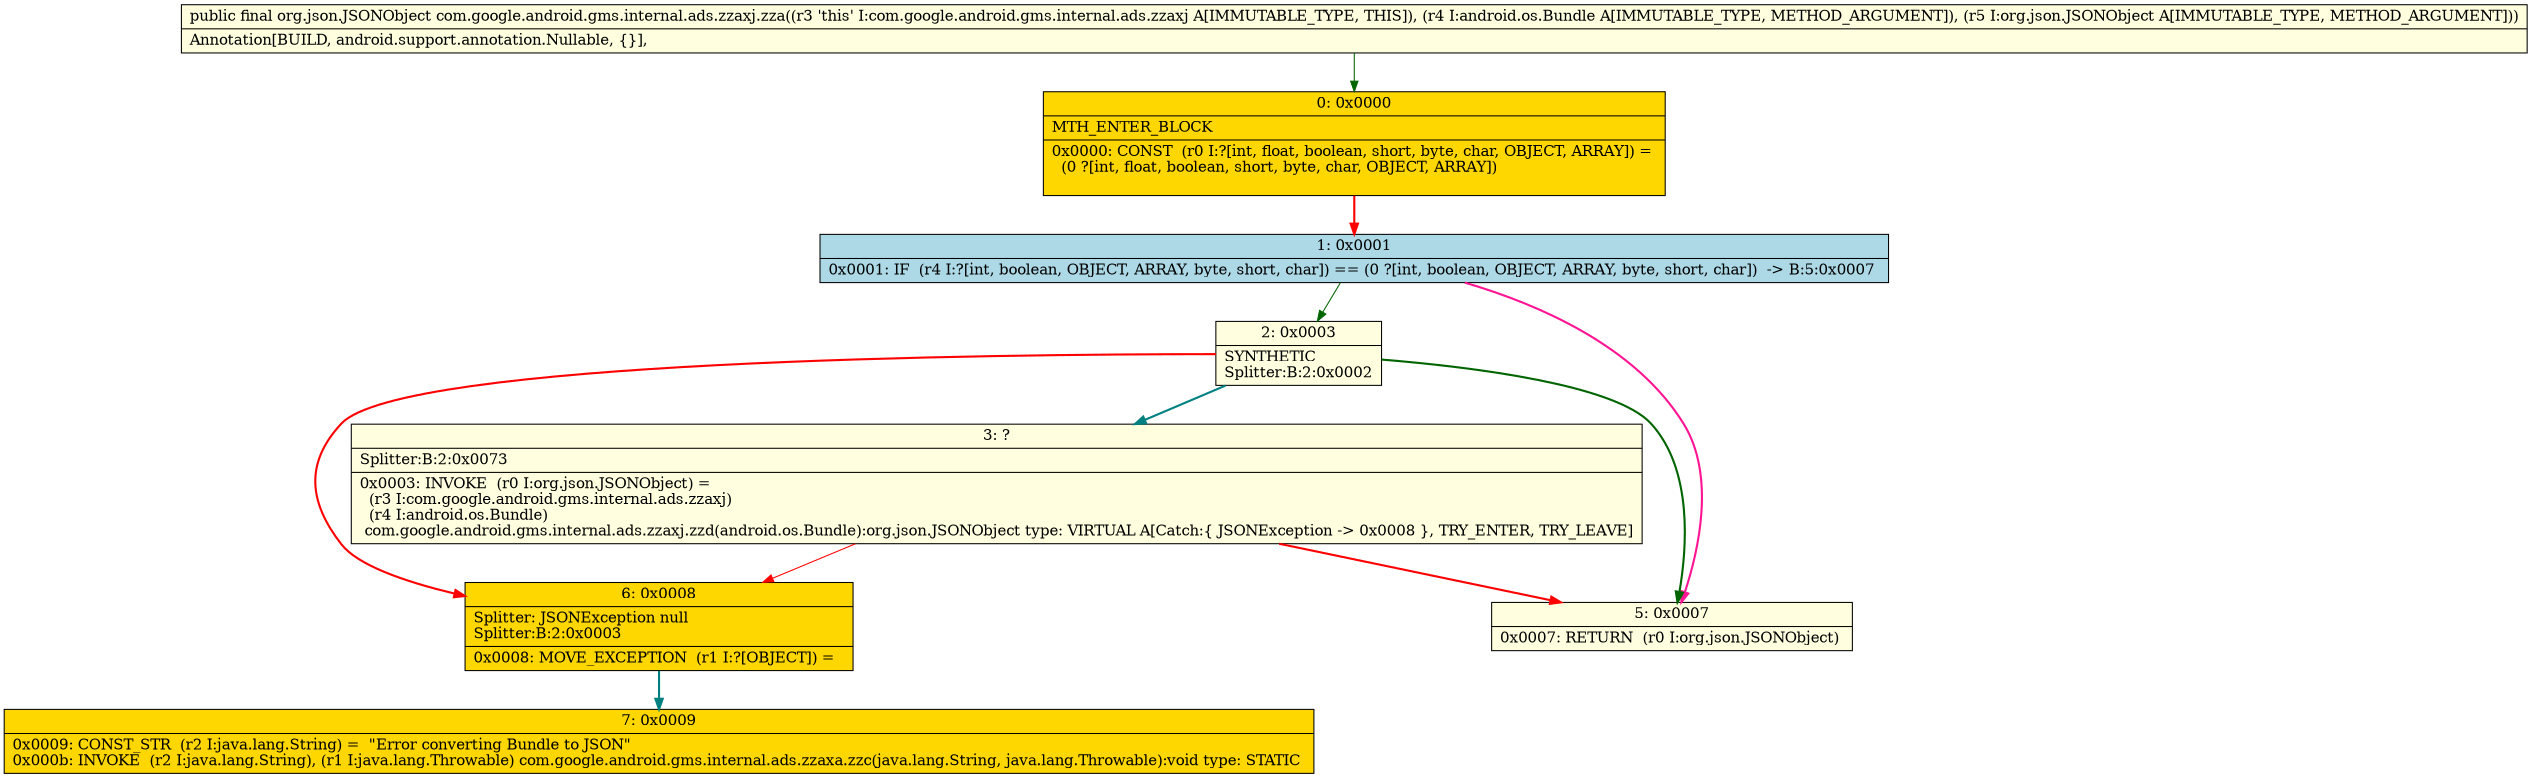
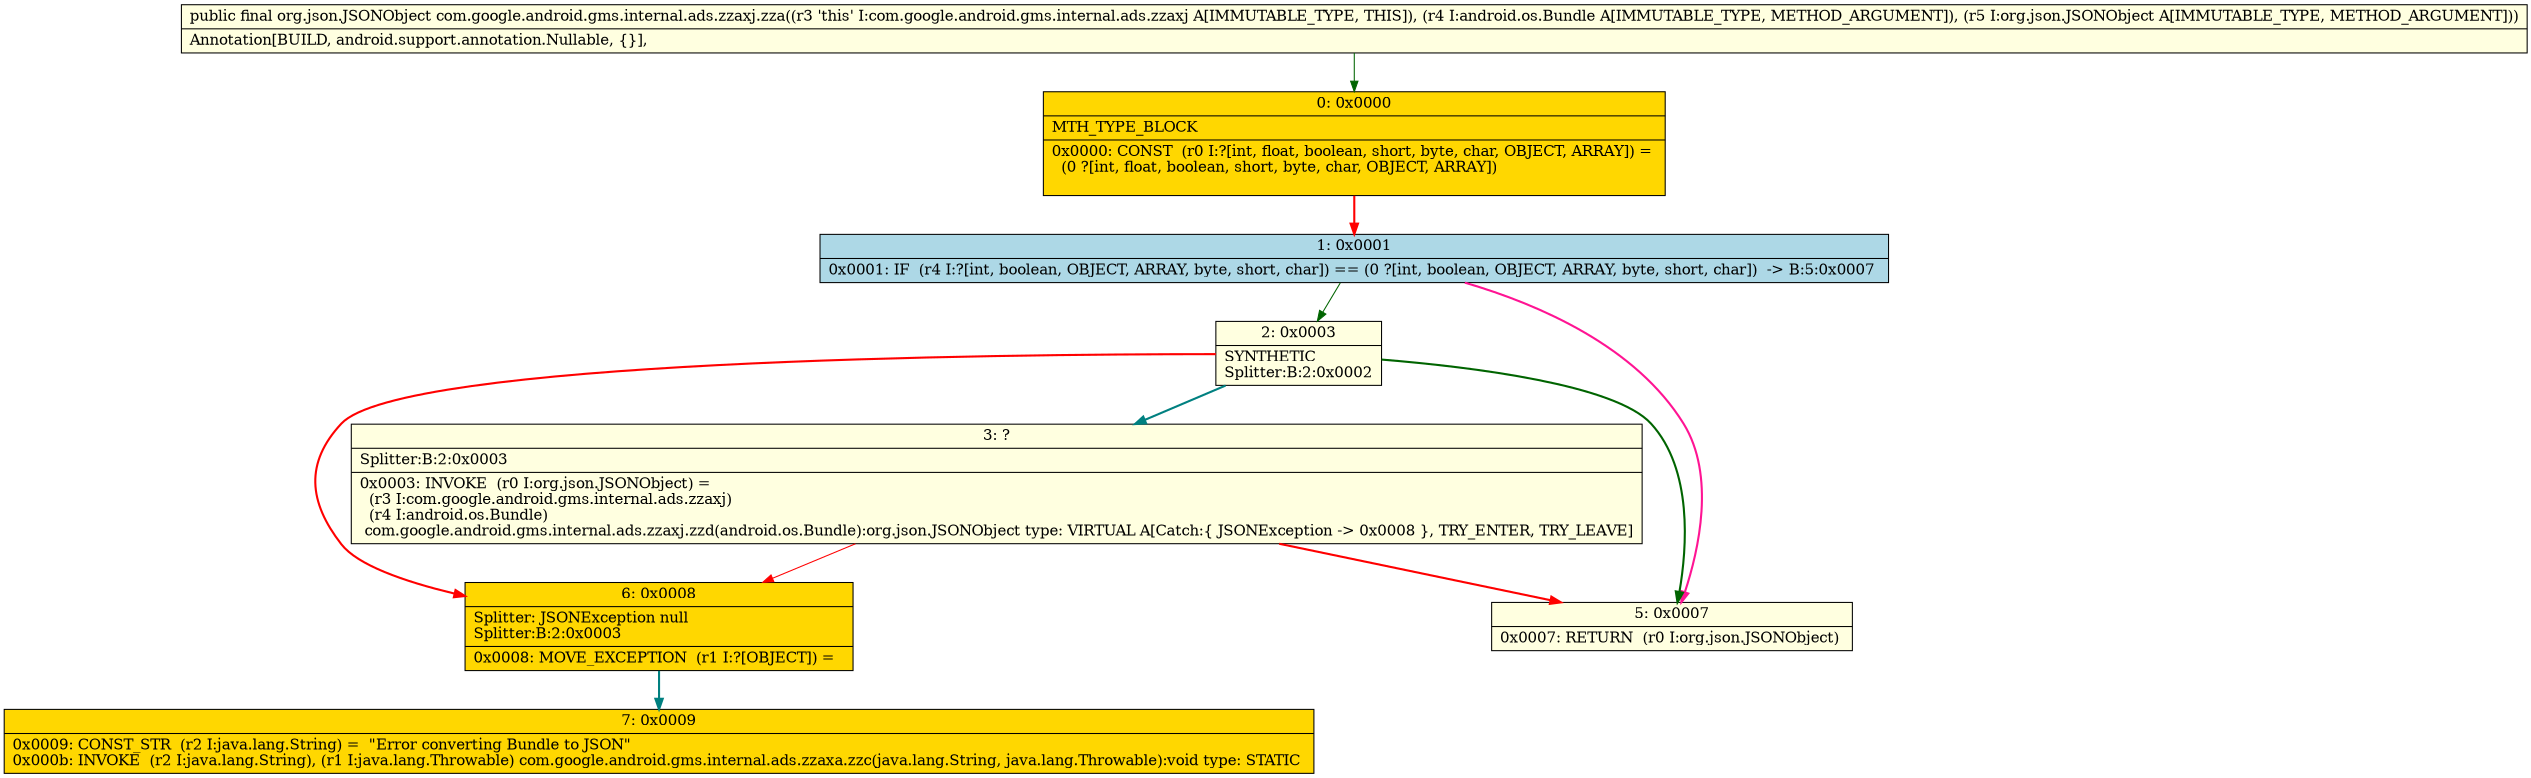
node "0: 0x0000": text "MTH_ENTER_BLOCK" -> "MTH_TYPE_BLOCK"
node "3: ?": text "Splitter:B:2:0x0073" -> "Splitter:B:2:0x0003"
